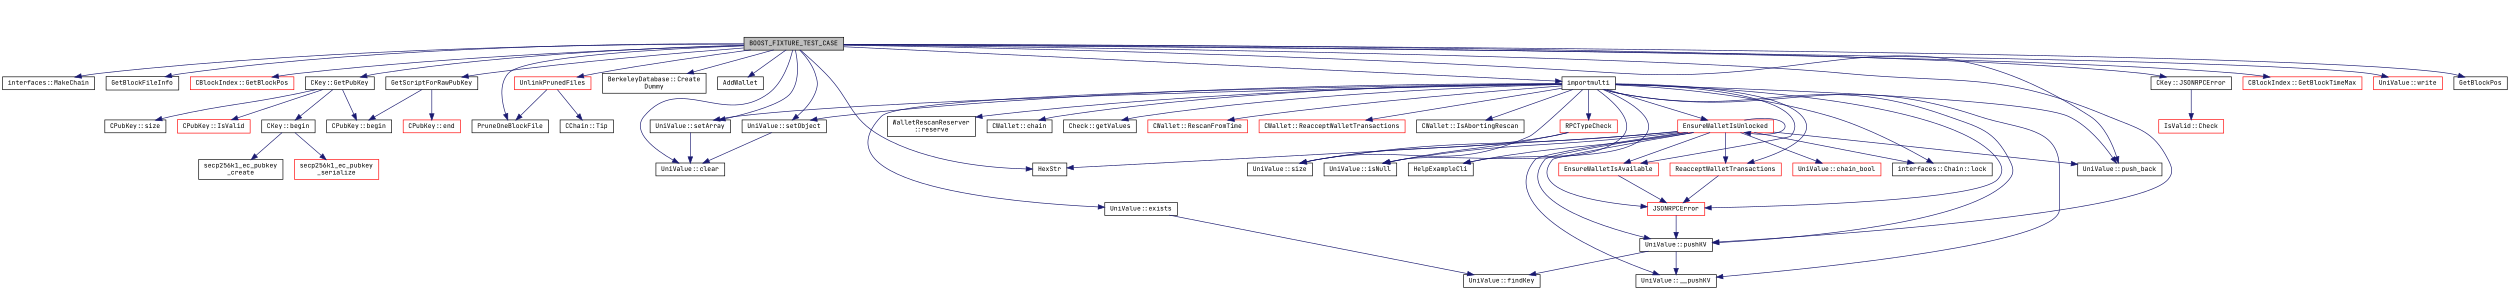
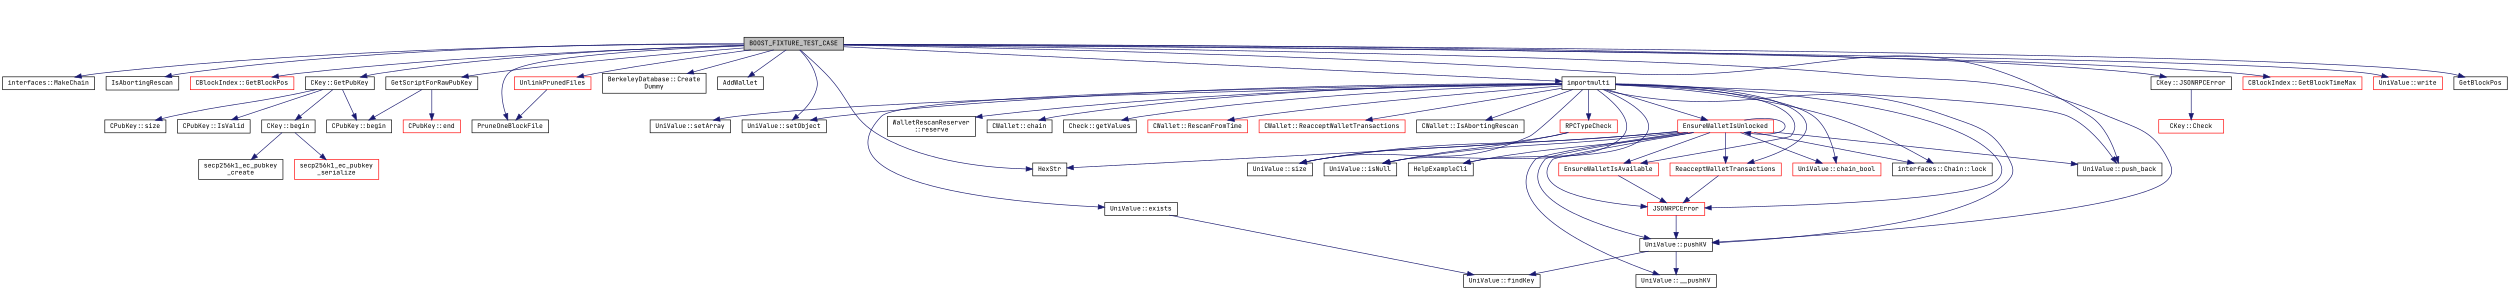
node "GetBlockFileInfo": label "GetBlockFileInfo" -> "IsAbortingRescan"
edge "BOOST_FIXTURE_TEST_CASE" -> "UniValue::setArray": removed
node "CPubKey::IsValid": color red -> black
node "CChain::Tip": removed
node "IsValid::Check": label "IsValid::Check" -> "CKey::Check"
edge "importmulti" -> "UniValue::__pushKV": now "importmulti" -> "UniValue::chain_bool"
node "UniValue::clear": removed
